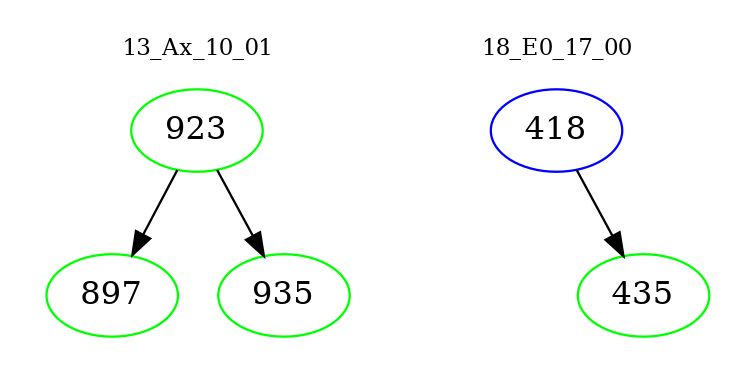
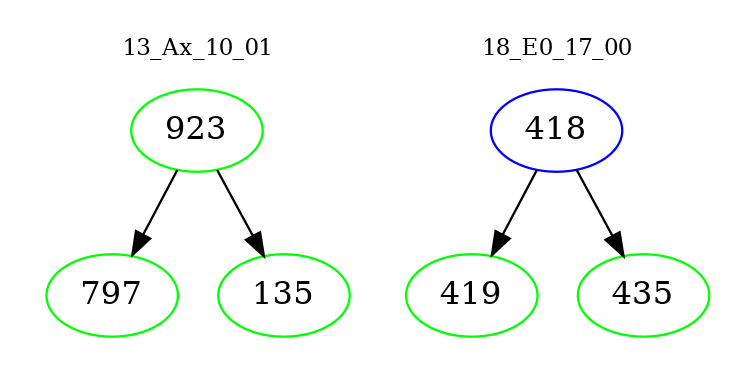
node "897": label "897" -> "797"
node "935": label "935" -> "135"
node "419": added
